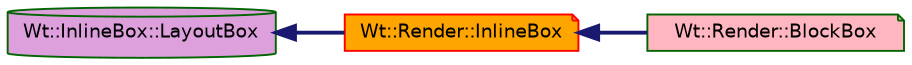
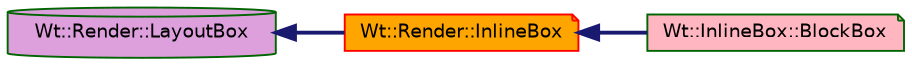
node "Wt::InlineBox::LayoutBox": label "Wt::InlineBox::LayoutBox" -> "Wt::Render::LayoutBox"
node "Wt::Render::BlockBox": label "Wt::Render::BlockBox" -> "Wt::InlineBox::BlockBox"
